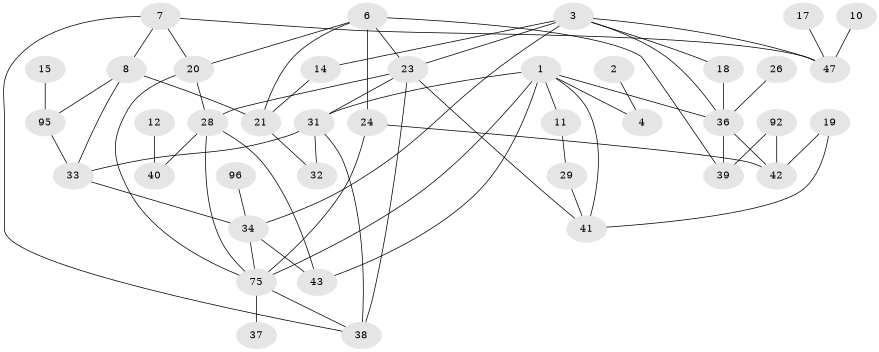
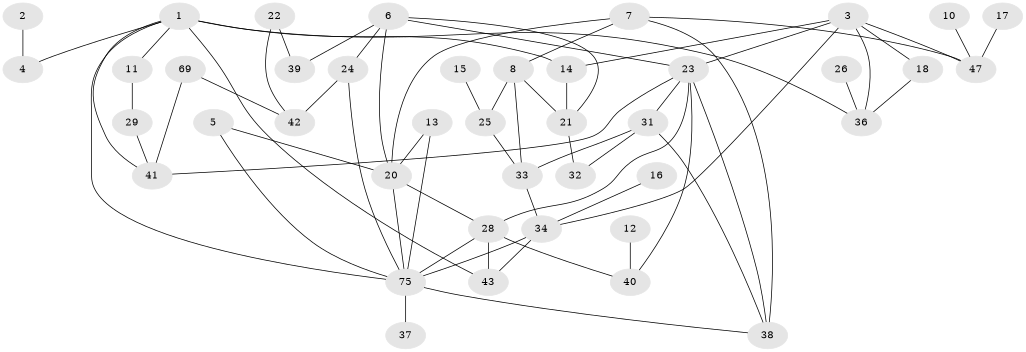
edge "1" -- "31": now "1" -- "14"
node "95": label "95" -> "25"
node "5": added
node "13": added
node "92": label "92" -> "22"
node "19": label "19" -> "69"
edge "36" -- "42": removed
edge "36" -- "39": removed
node "96": label "96" -> "16"
edge "23" -- "40": added
